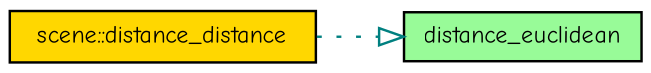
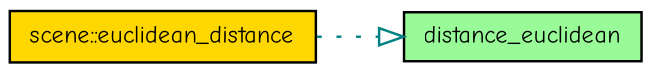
node "scene::distance_distance": label "scene::distance_distance" -> "scene::euclidean_distance"
